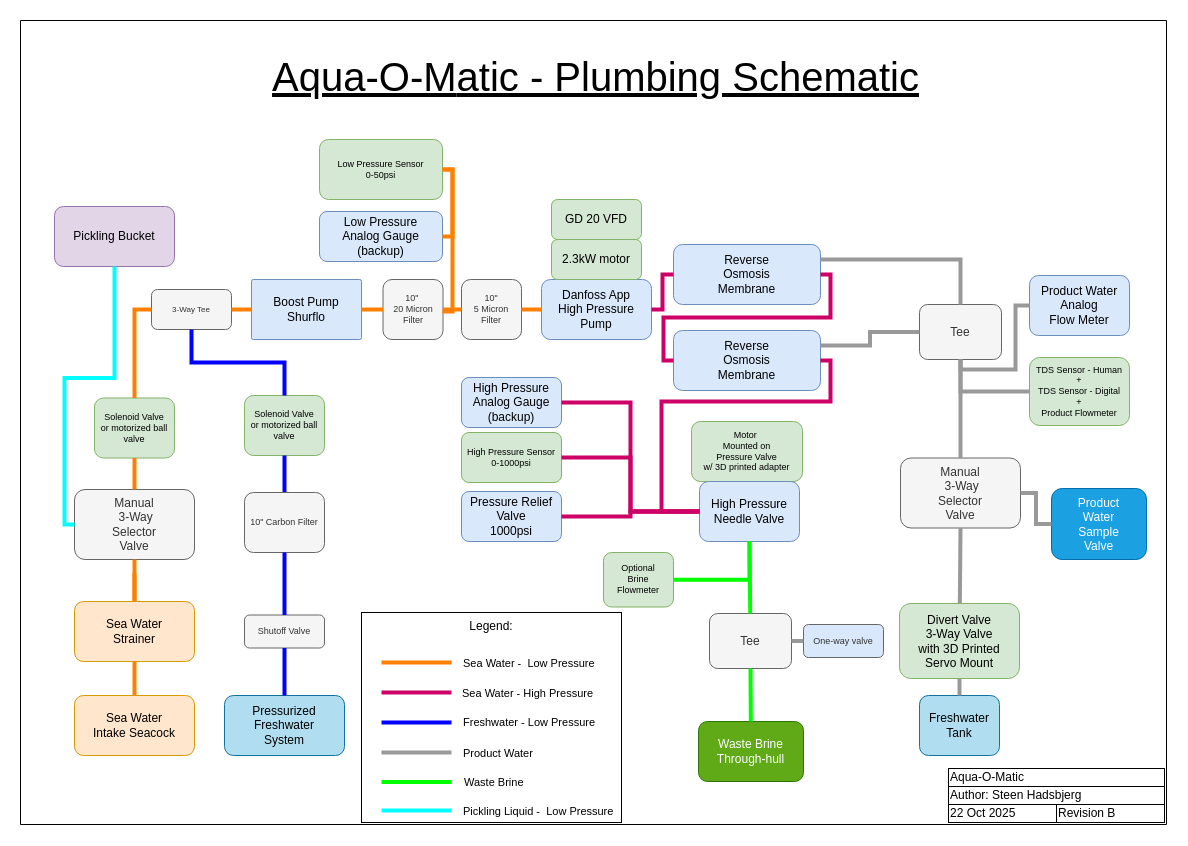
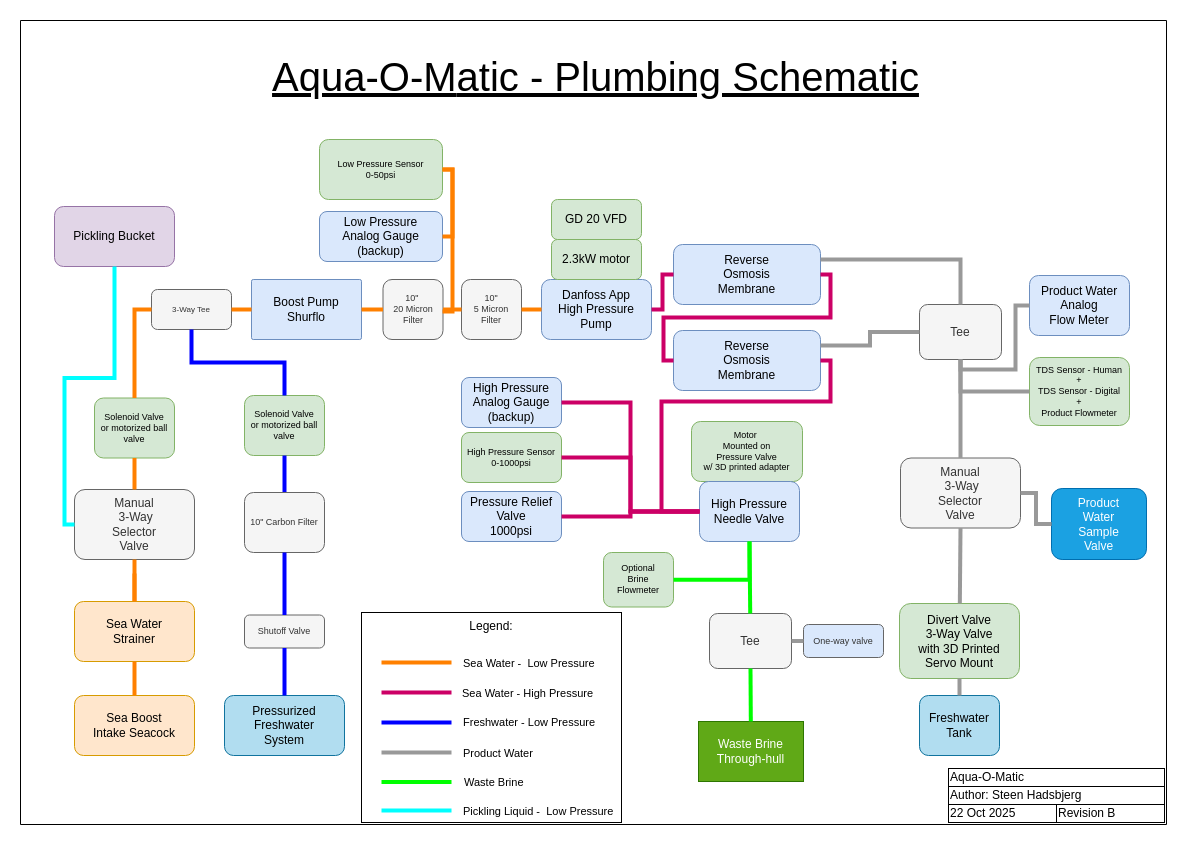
node "Sea Water Intake Seacock": label "Sea Water Intake Seacock" -> "Sea Boost Intake Seacock"
node "Waste Brine Through-hull": shape rounded rectangle -> rectangle
